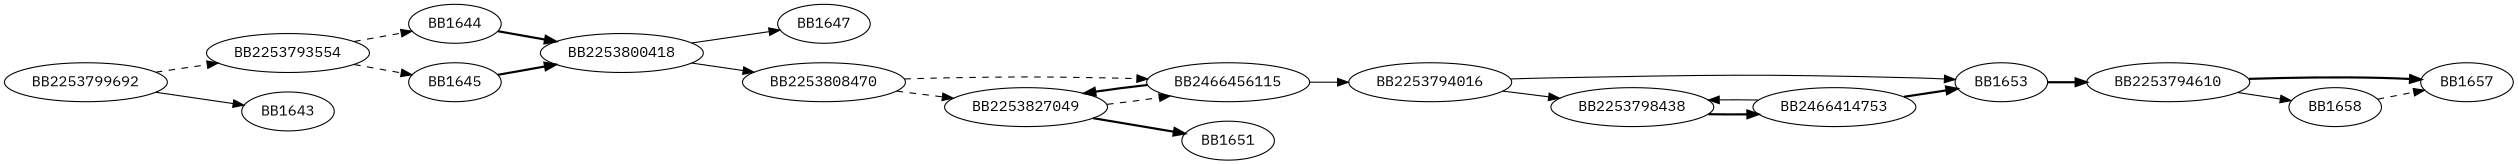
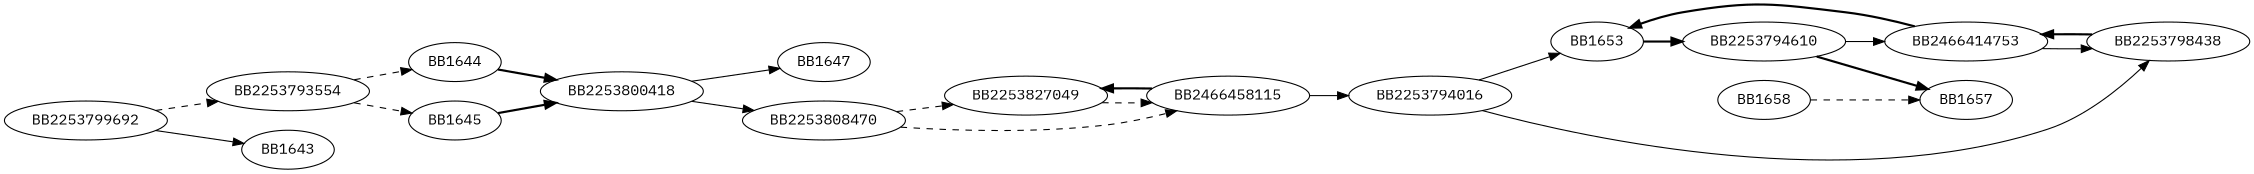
node "BB2466456115": label "BB2466456115" -> "BB2466458115"
edge "BB2253794610" -> "BB1658": now "BB2253794610" -> "BB2466414753"
node "BB1651": removed
